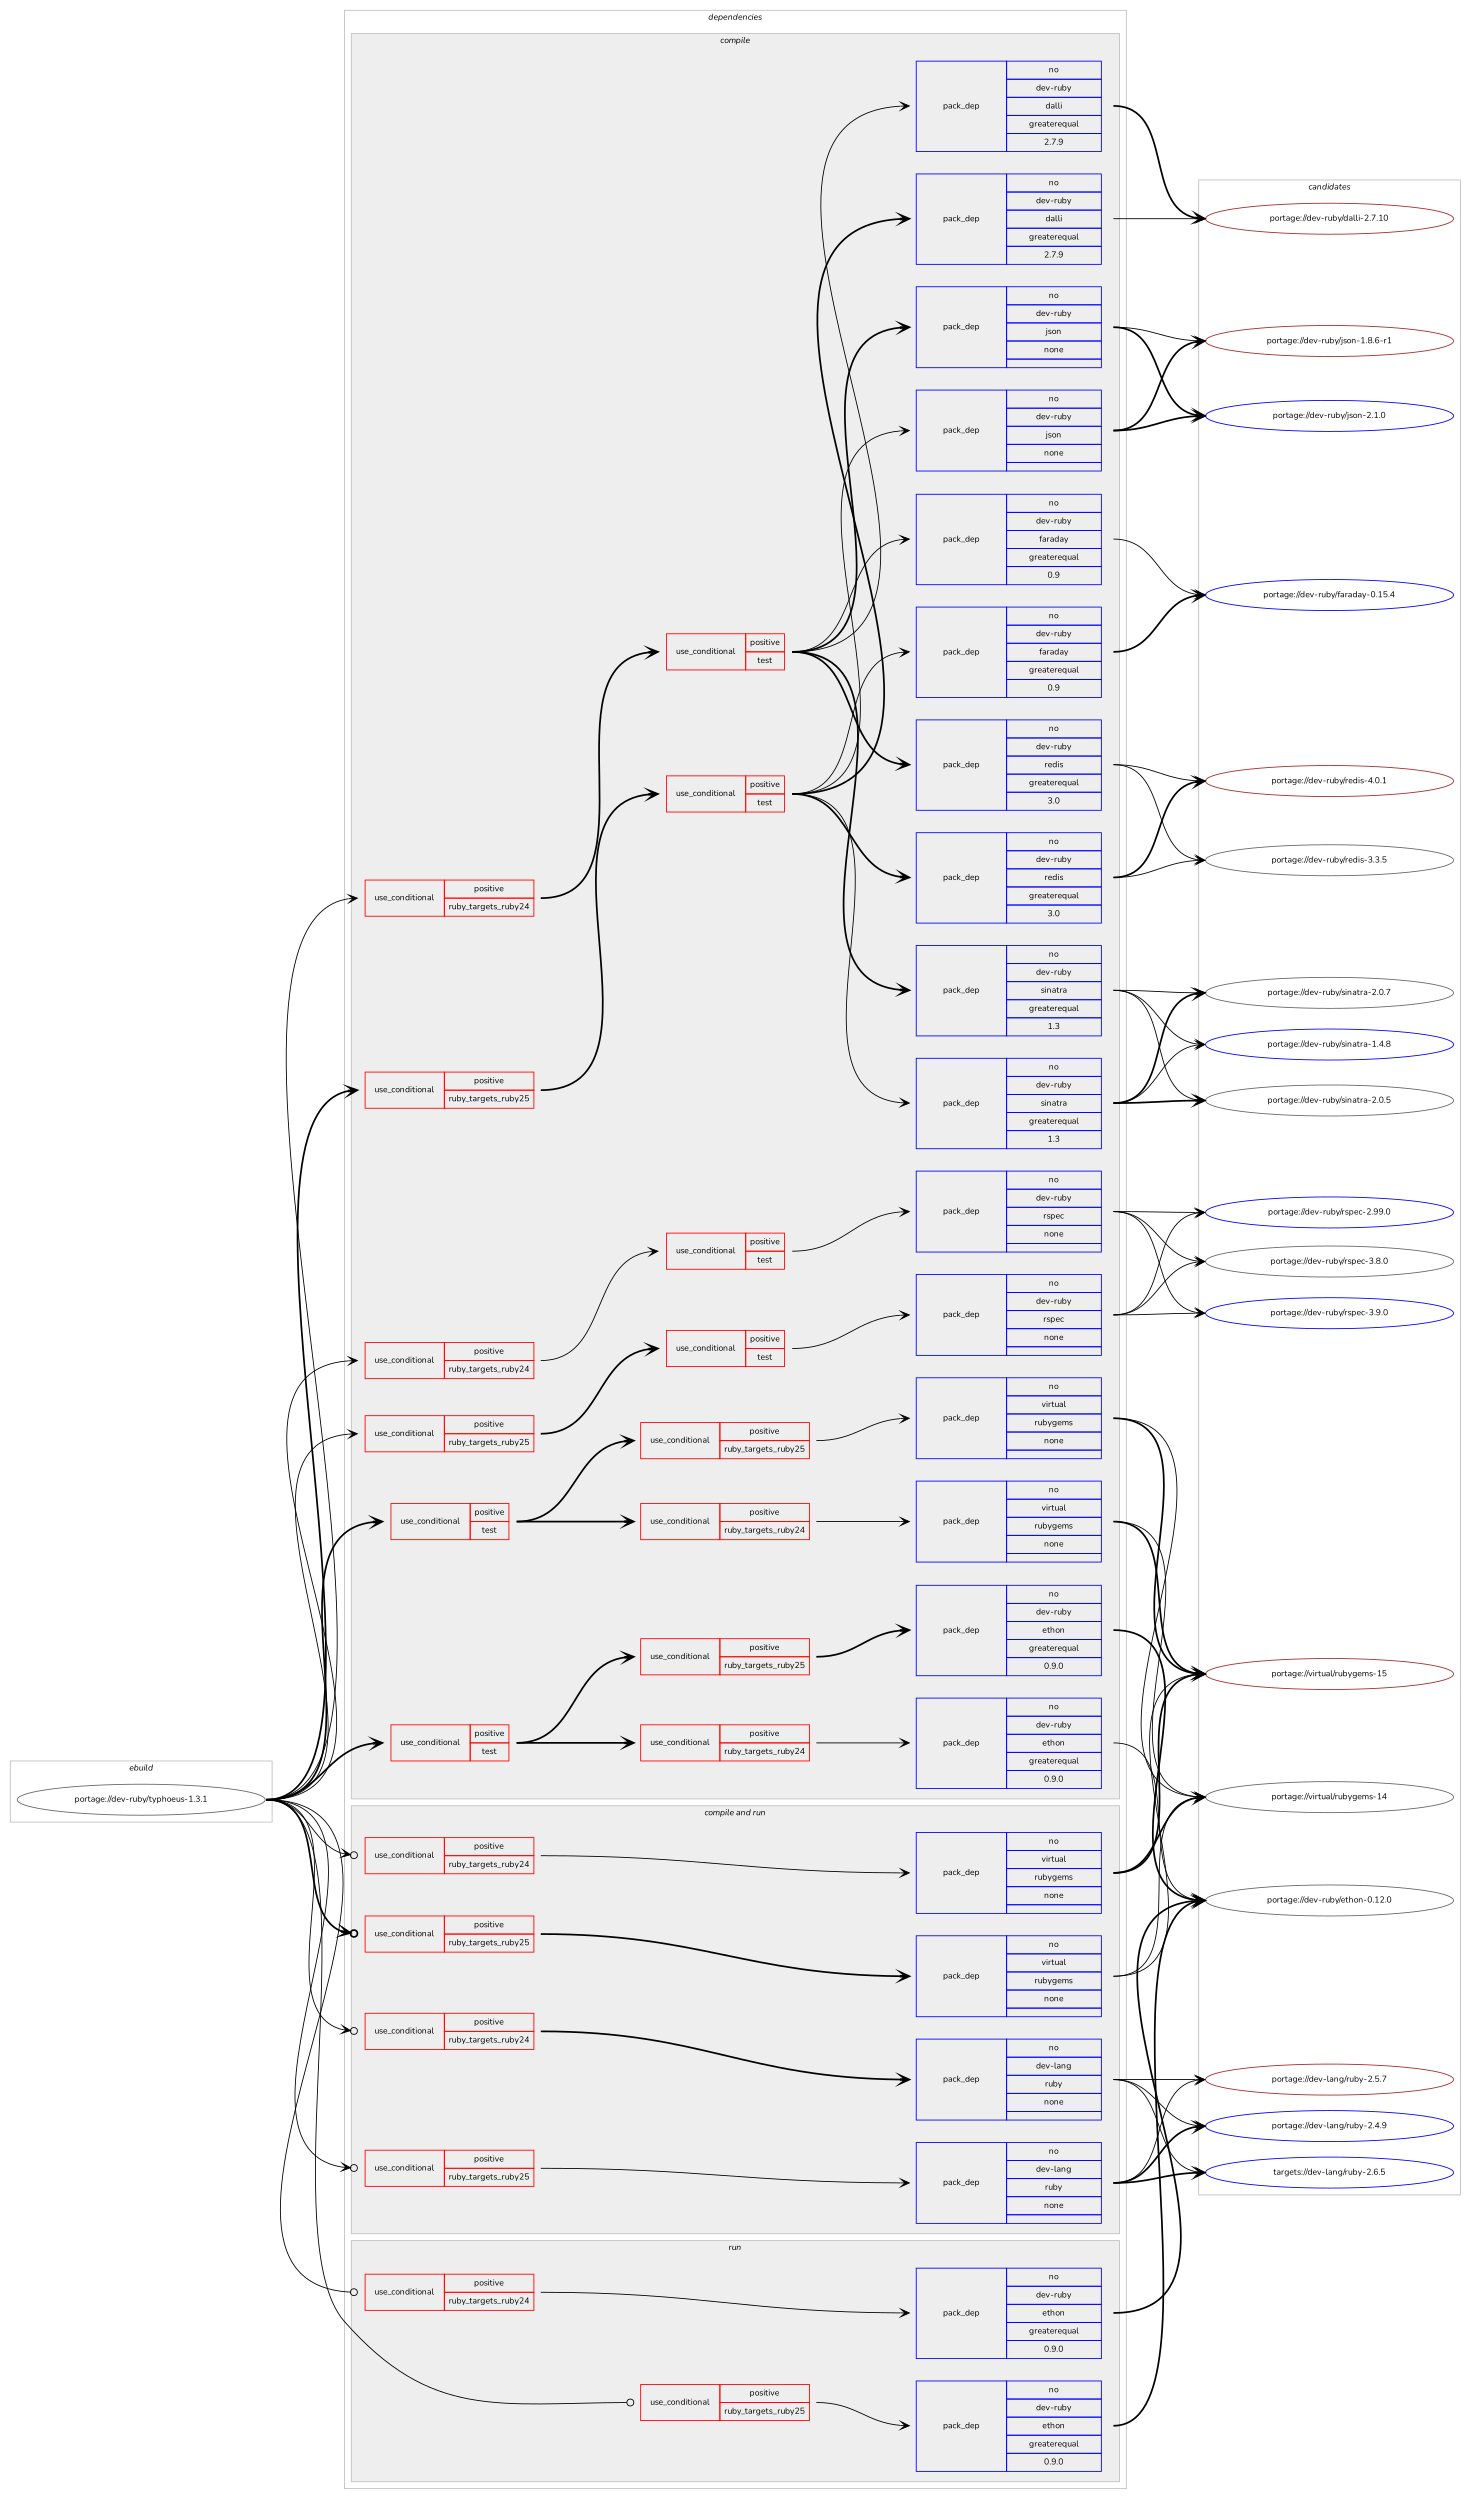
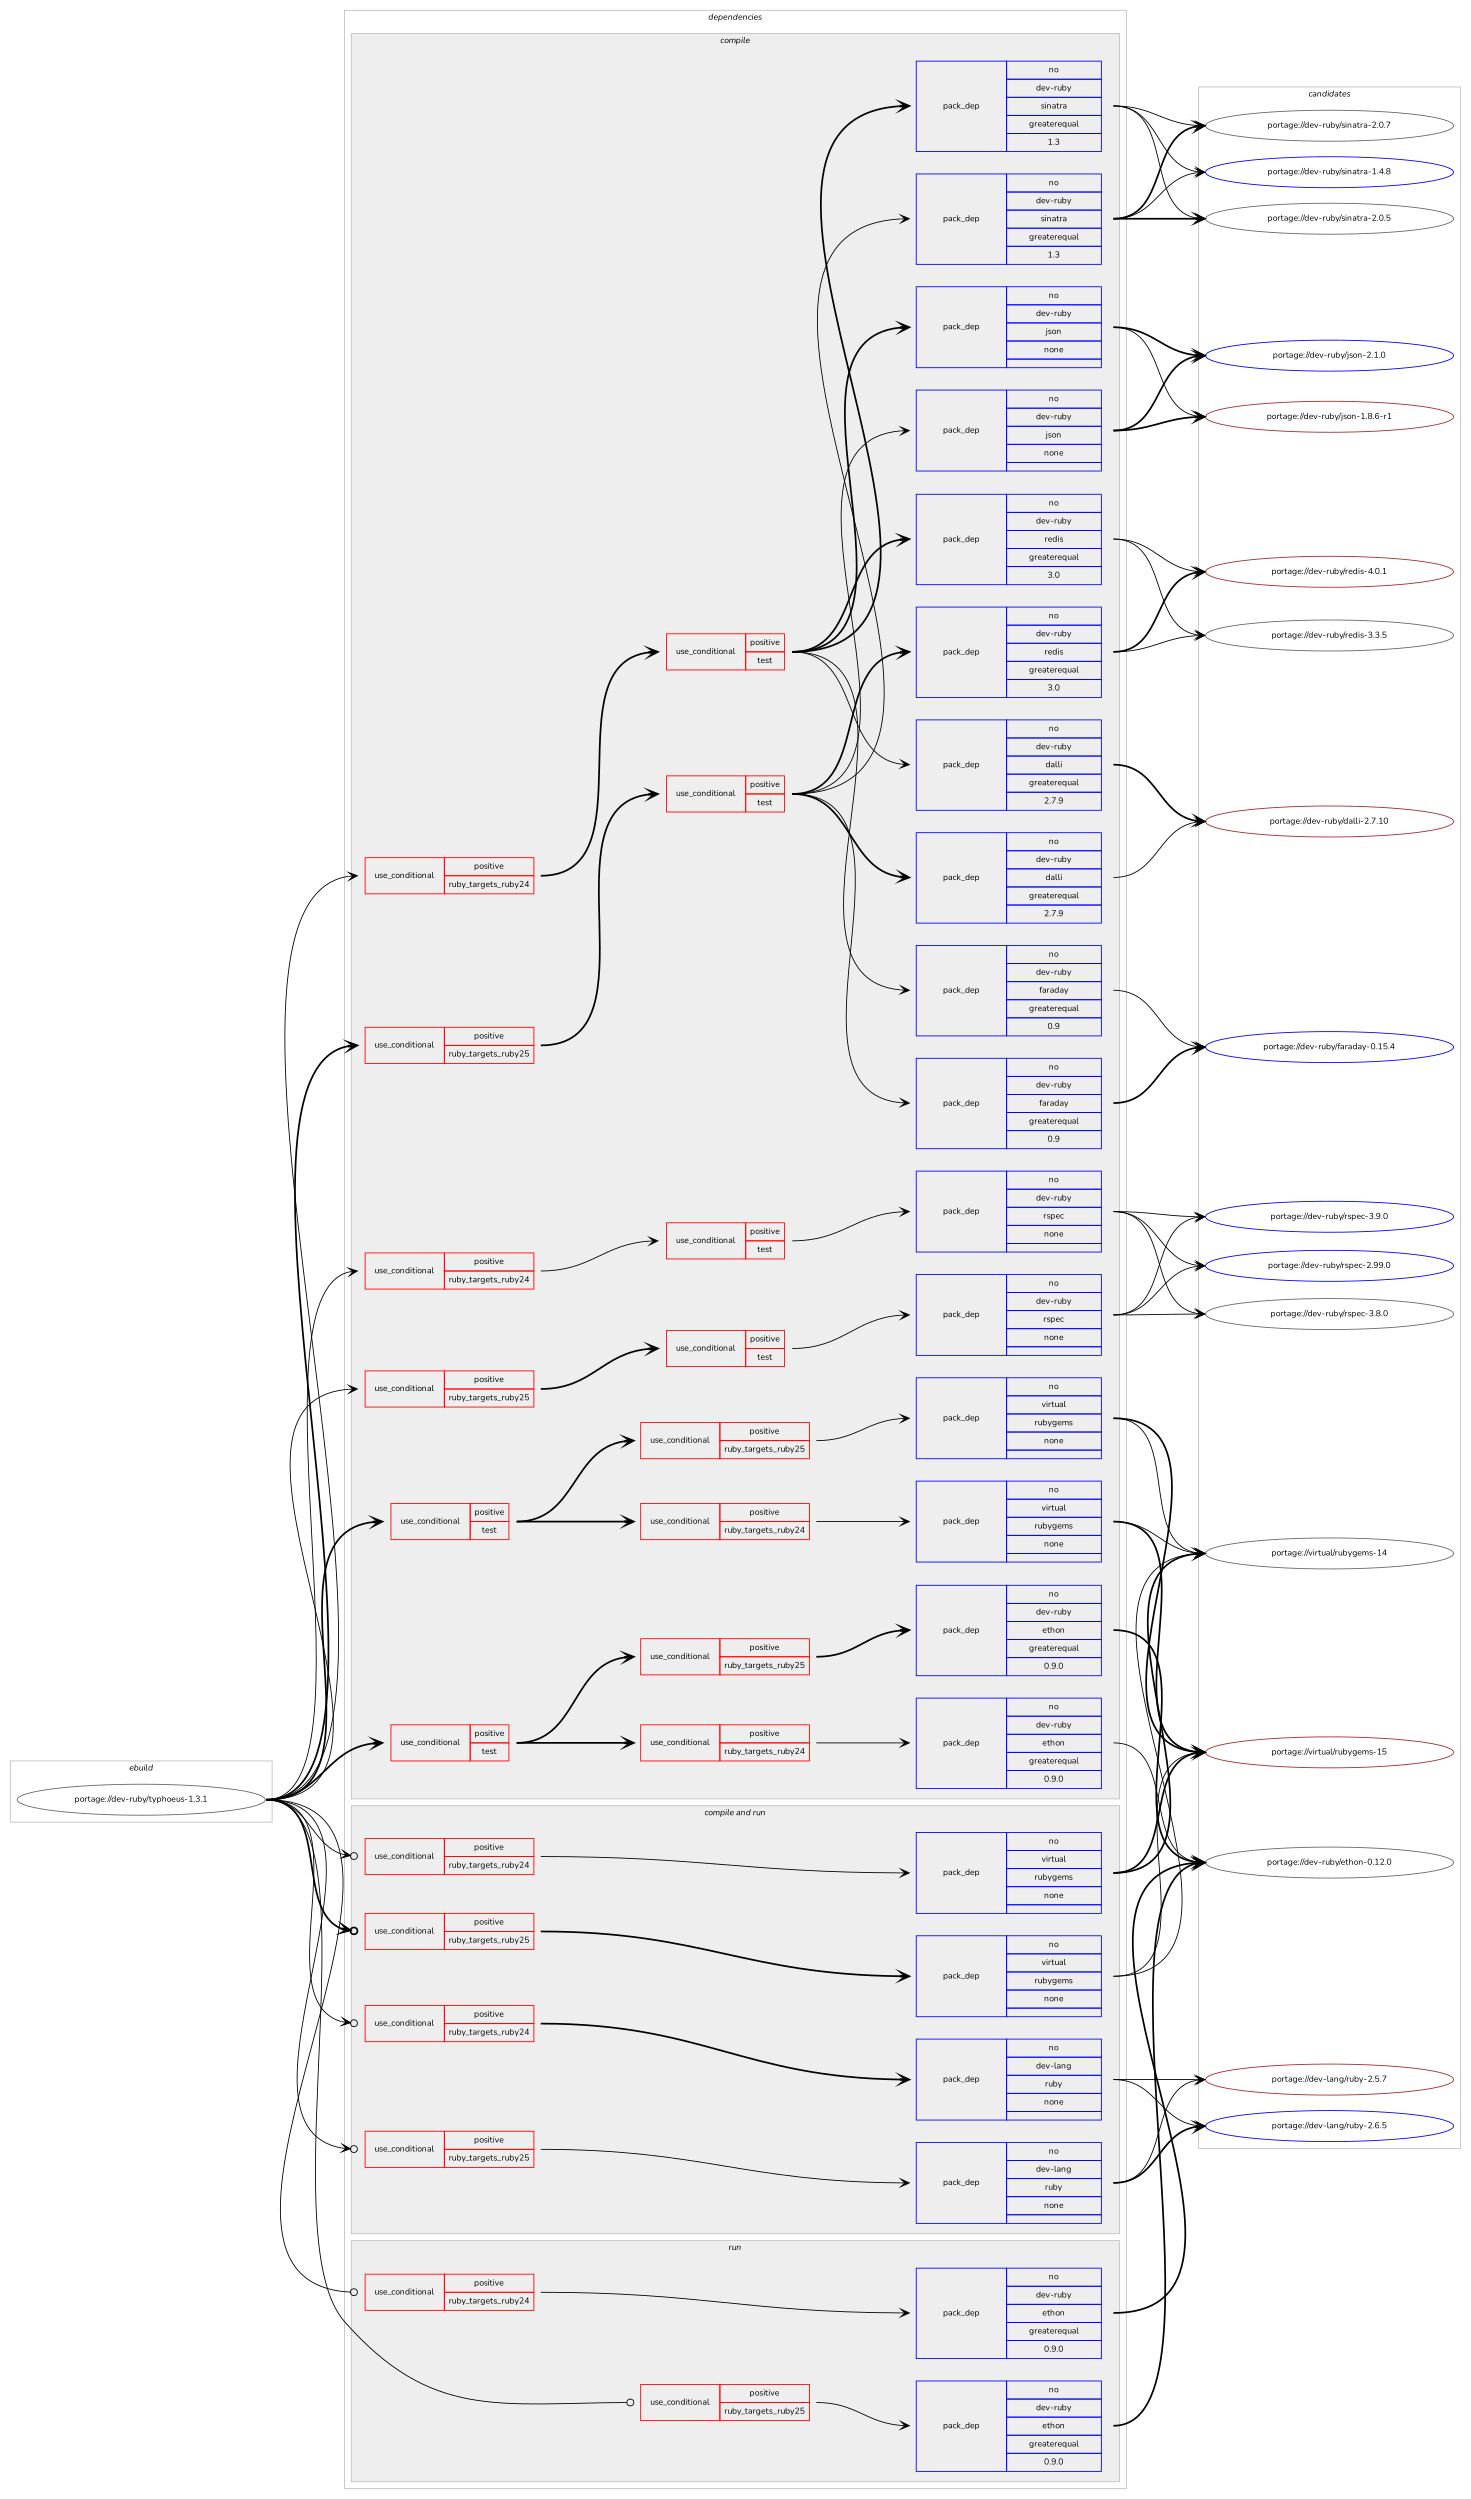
node "portage://dev-lang/ruby-2.4.9": removed
node "targets://dev-lang/ruby-2.6.5": label "targets://dev-lang/ruby-2.6.5" -> "portage://dev-lang/ruby-2.6.5"
